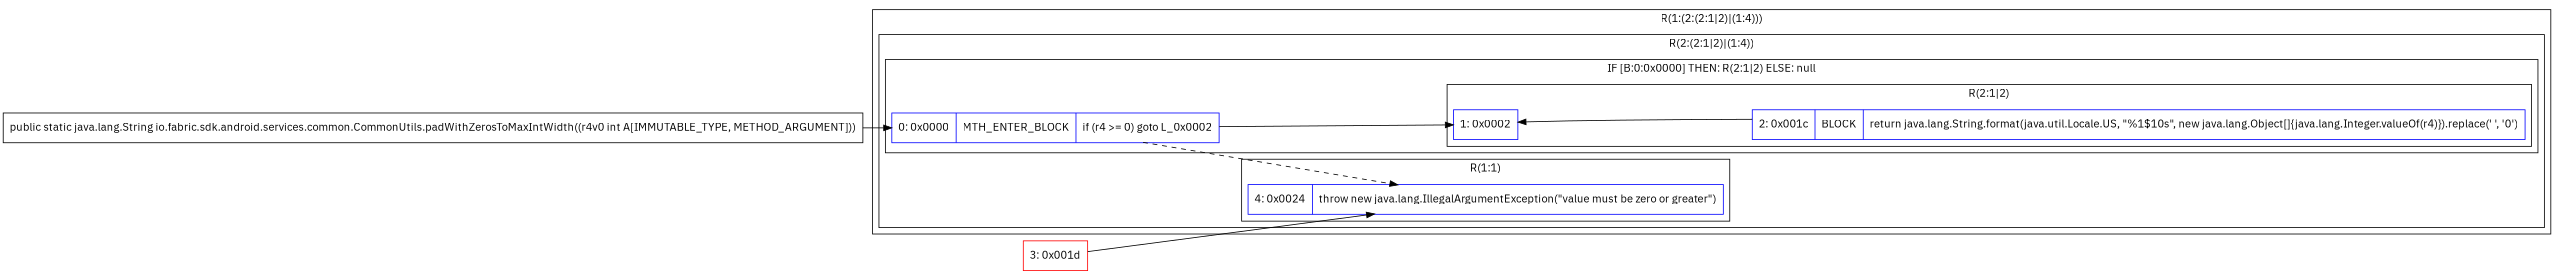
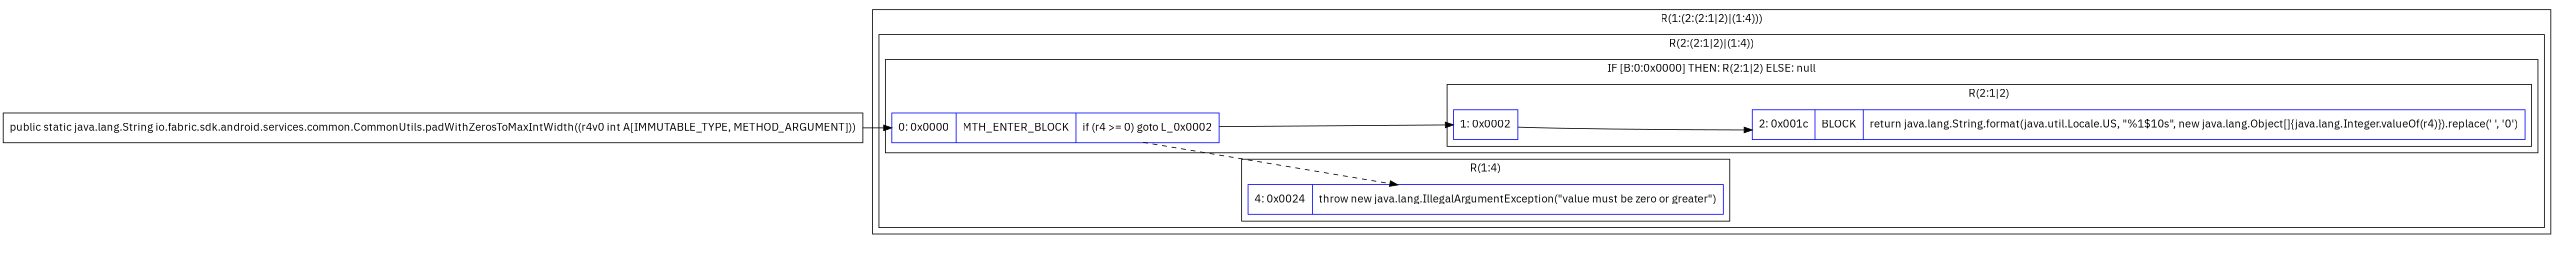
edge "2: 0x001c" -> "1: 0x0002": reversed
cluster "R(1:1)": label "R(1:1)" -> "R(1:4)"
node "3: 0x001d": removed
